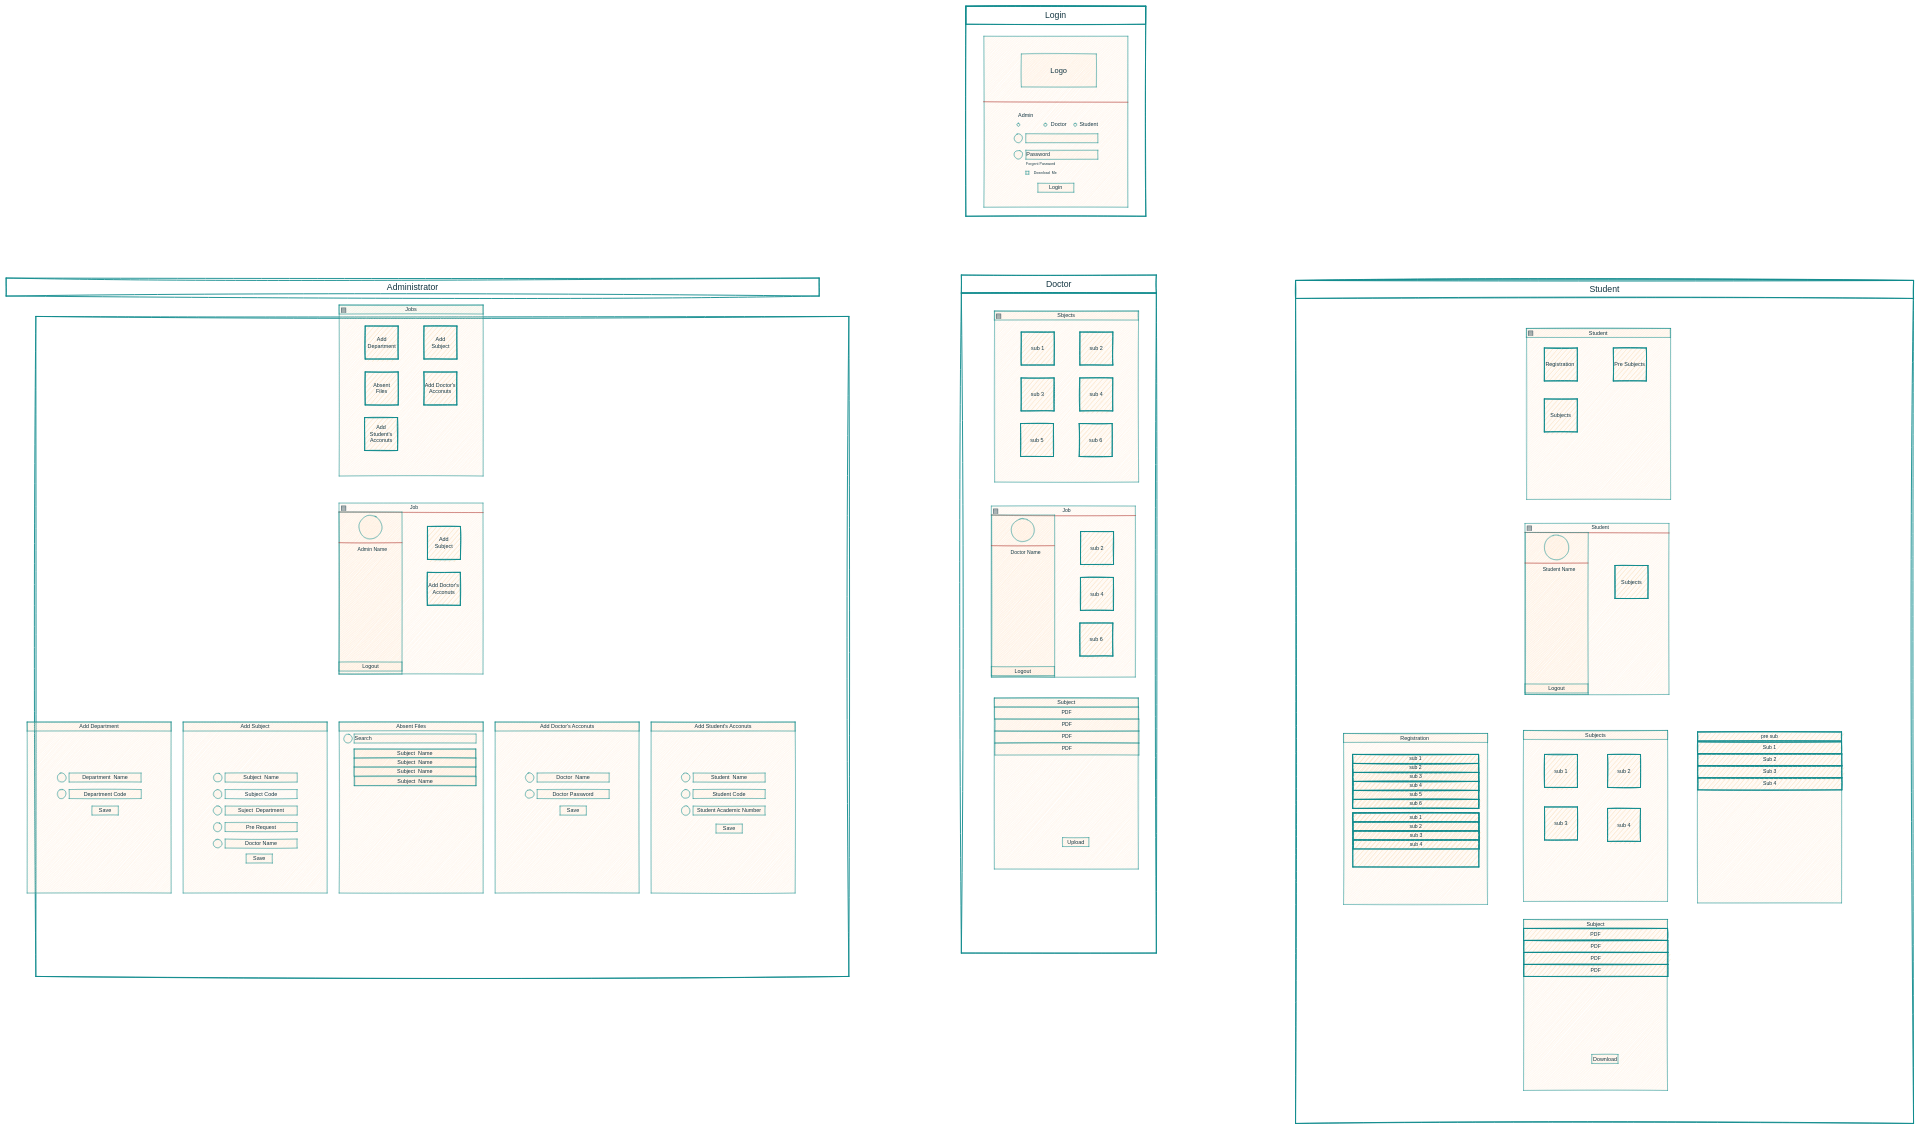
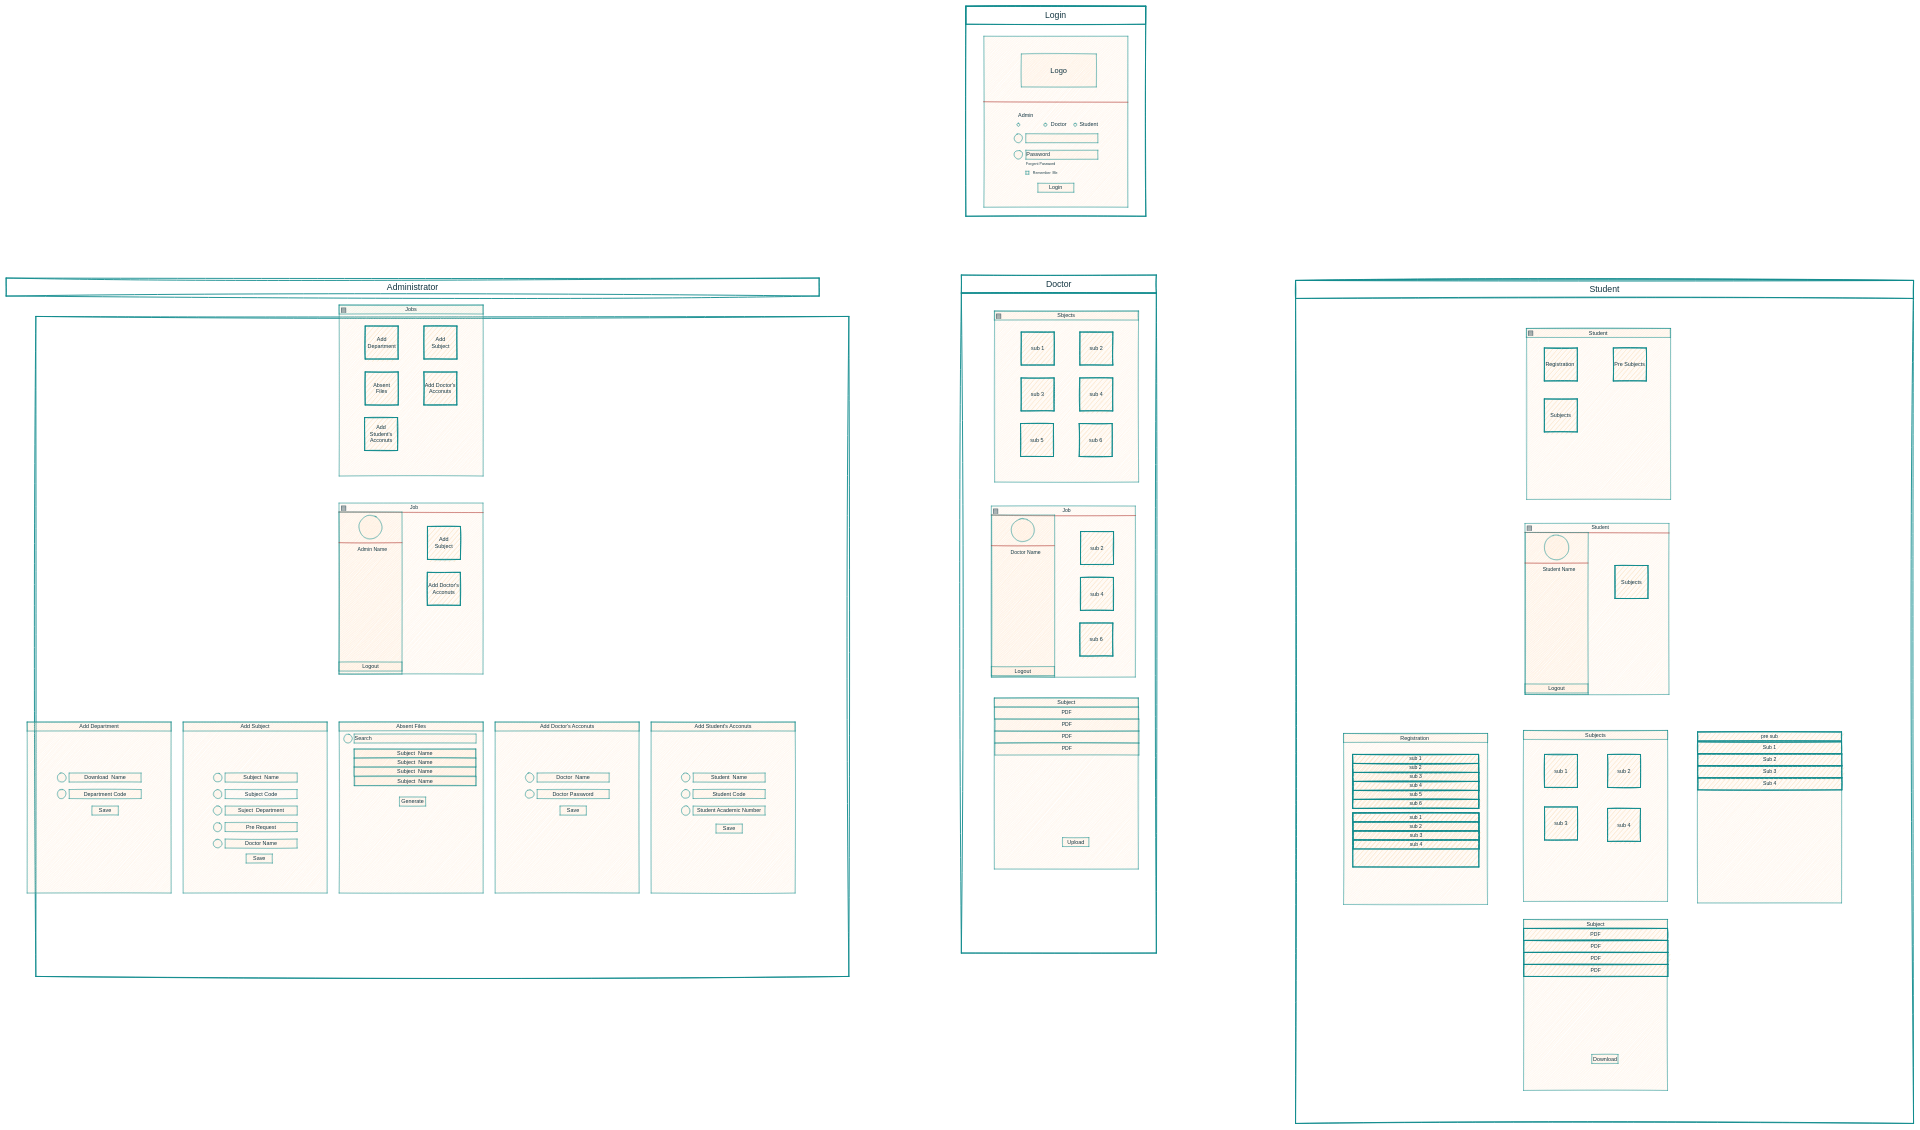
node "Download Me": label "Download Me" -> "Remember Me"
node "Department Name": label "Department Name" -> "Download Name"
node "Generate": added
